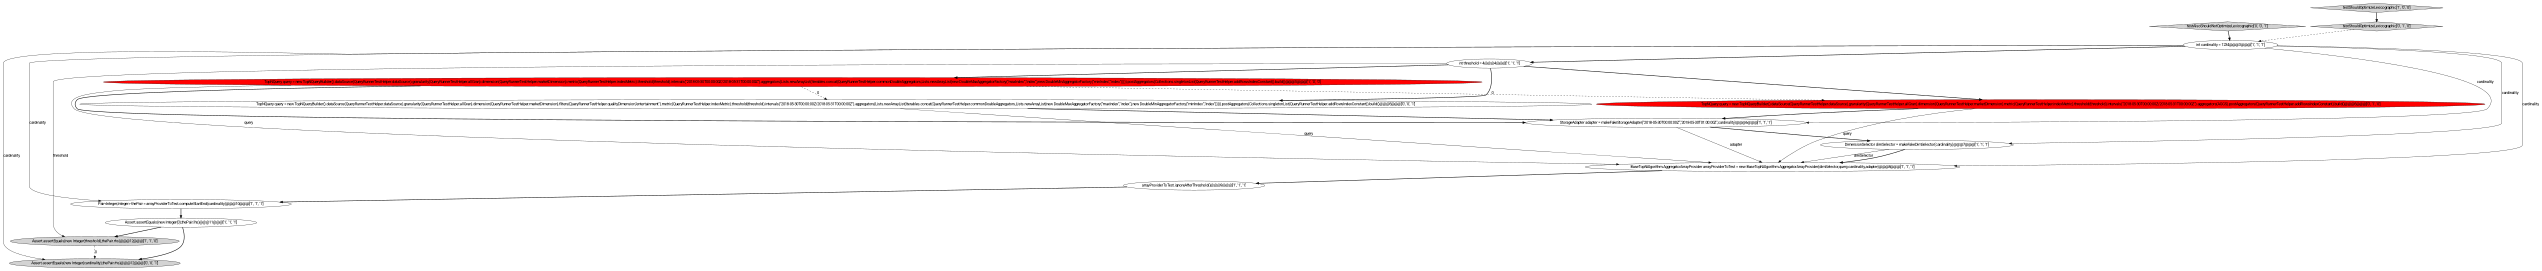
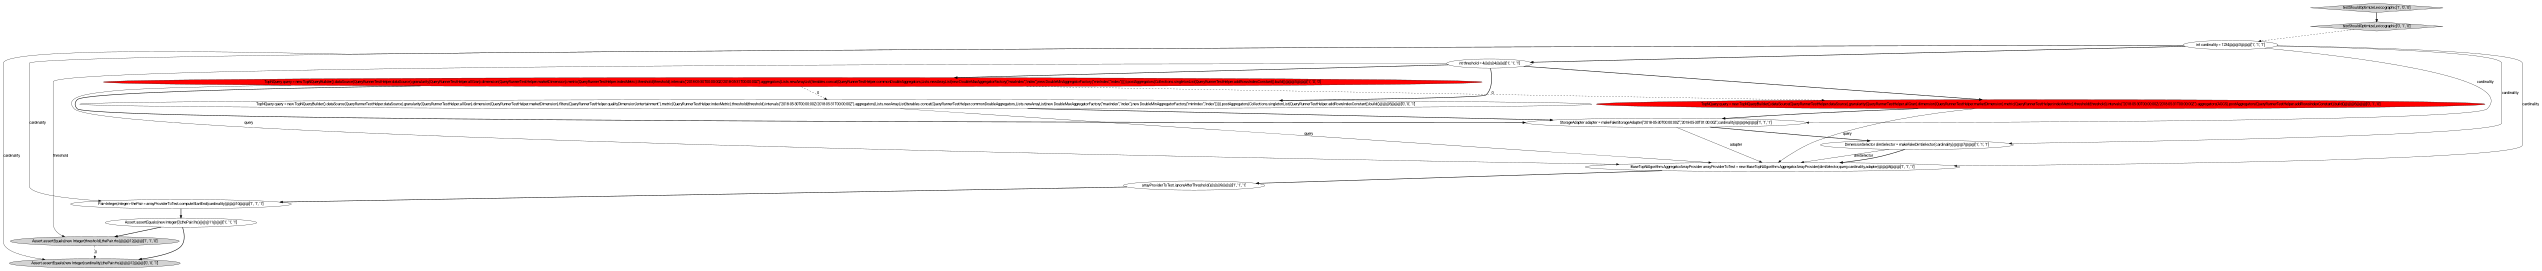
node "testAlsoShouldNotOptimizeLexicographic['0', '0', '1']": removed
